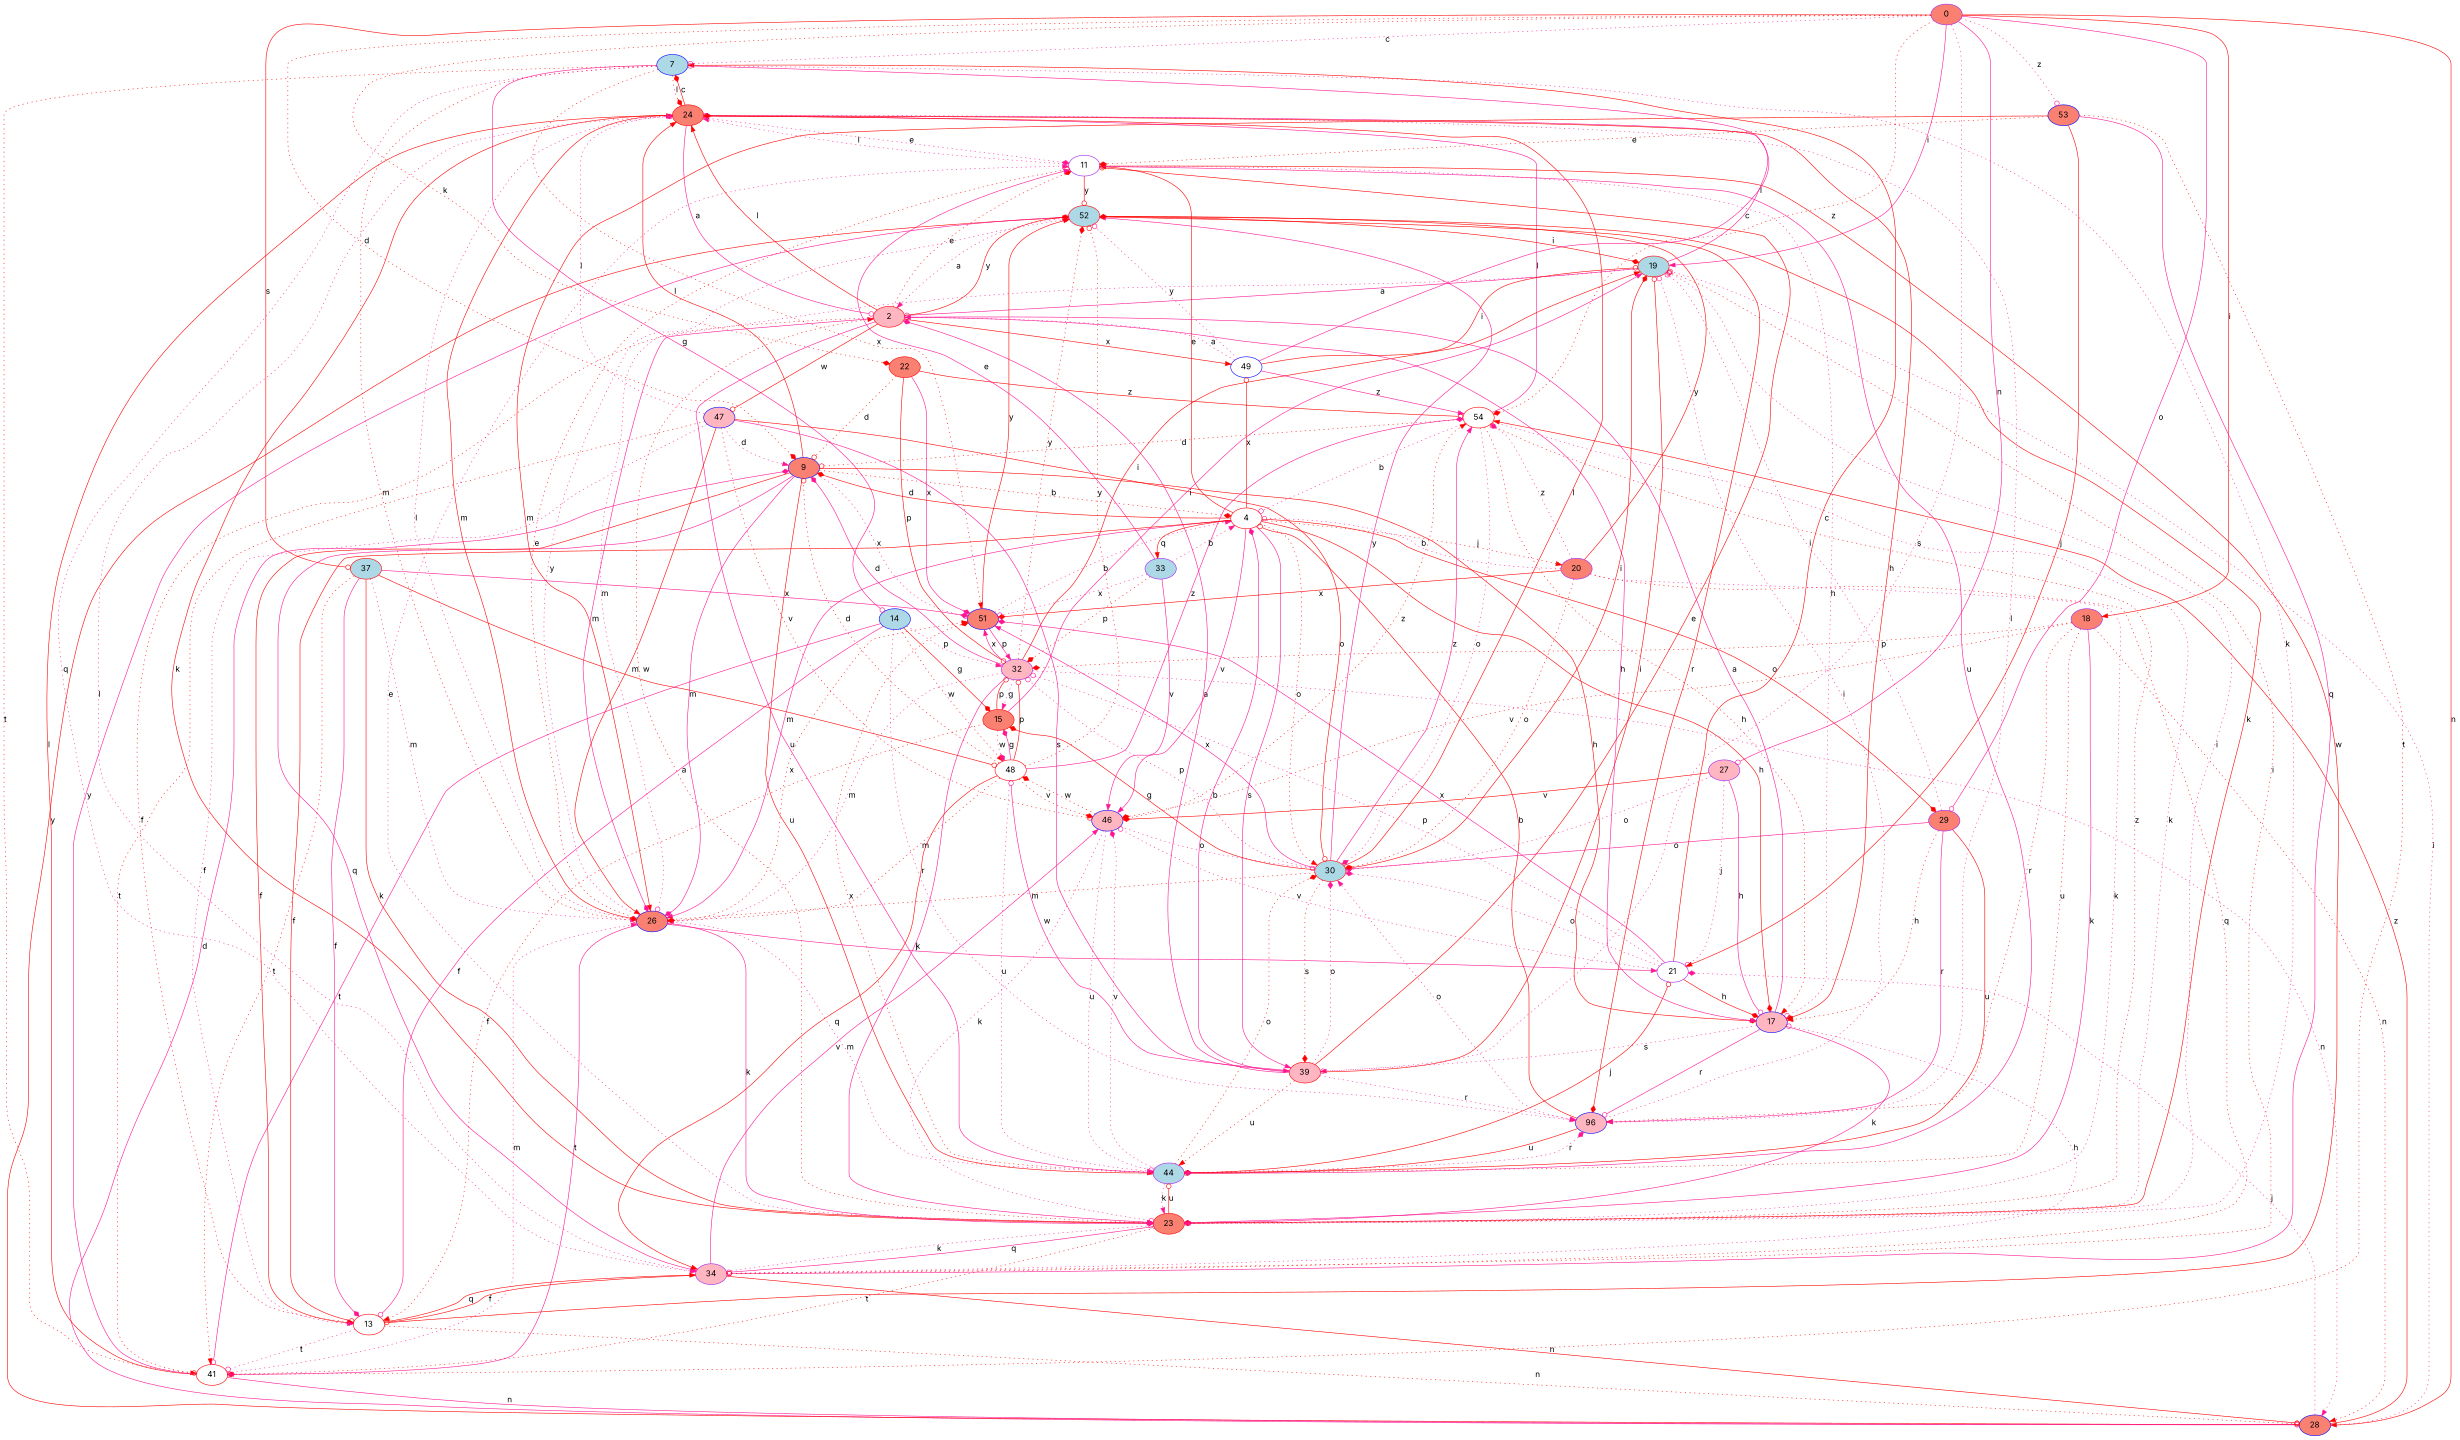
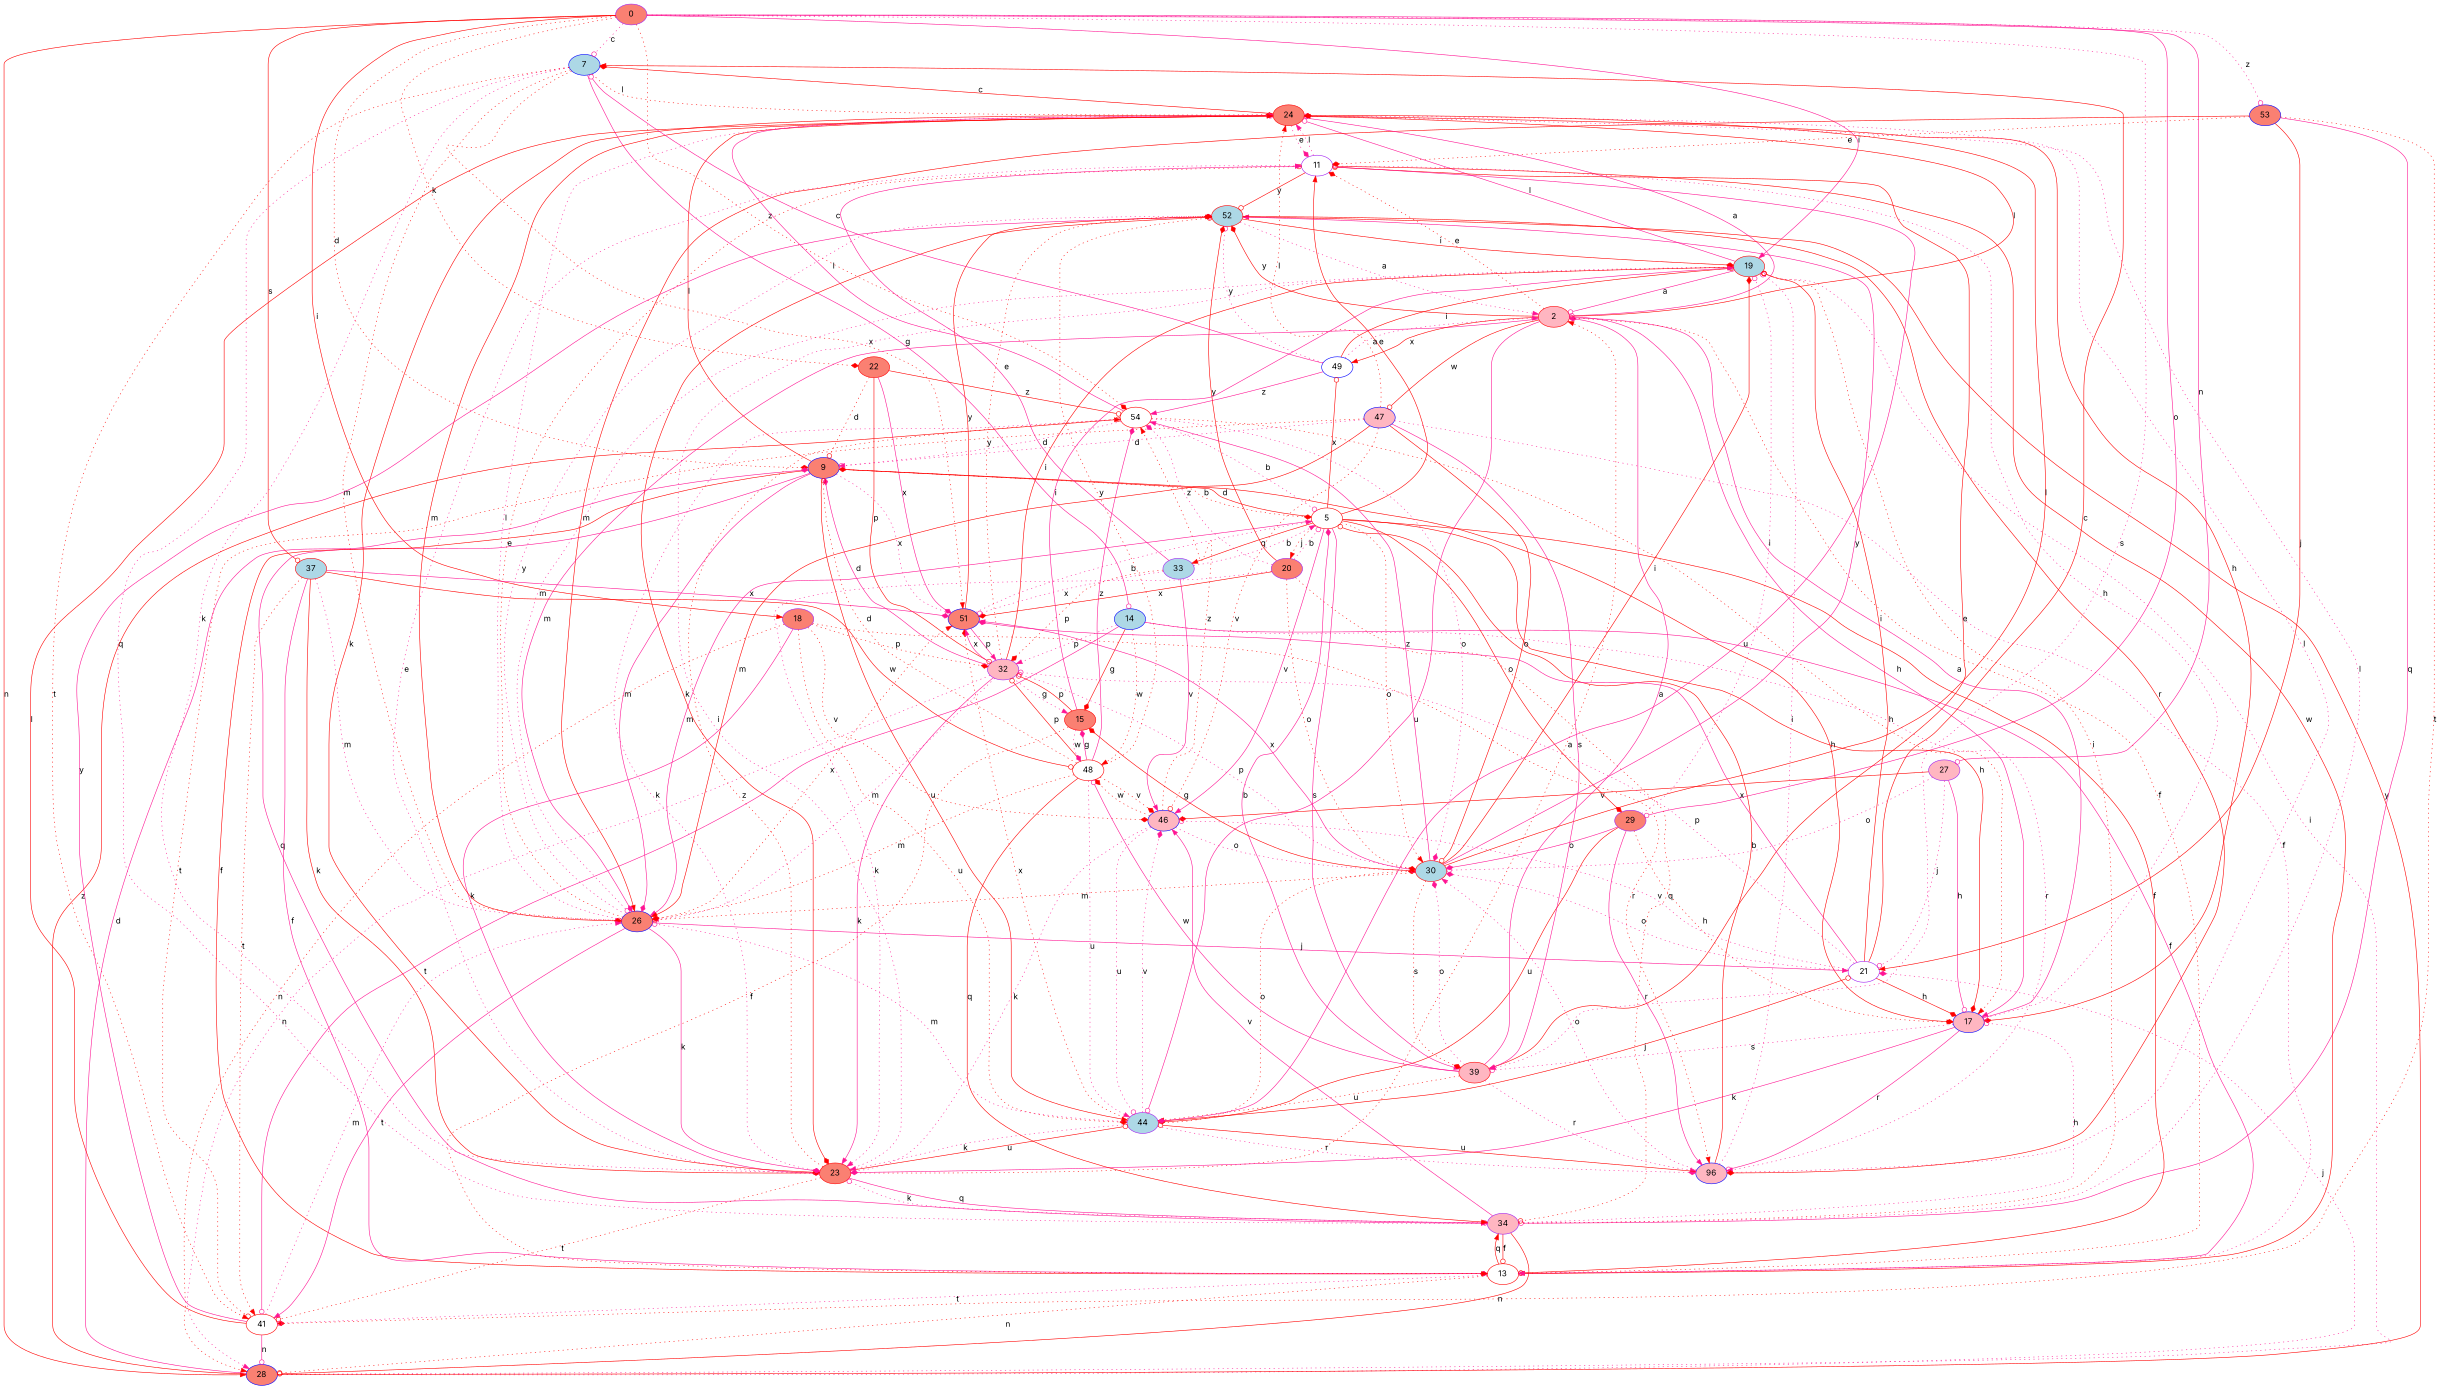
edge "47" -> "24": color deeppink -> red
edge "54" -> "9": color red -> deeppink
node "4": label "4" -> "5"
edge "39" -> "19": now "21" -> "19"
